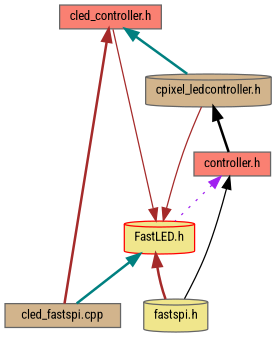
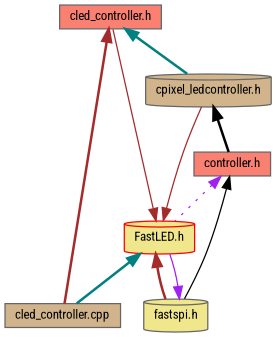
edge "FastLED.h" -> "fastspi.h": added
node "cled_fastspi.cpp": label "cled_fastspi.cpp" -> "cled_controller.cpp"
